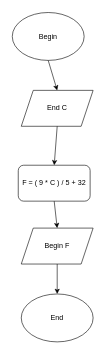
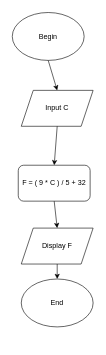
node "End C": label "End C" -> "Input C"
node "Begin F": label "Begin F" -> "Display F"
node "End": moved (57, 318) -> (57, 303)
